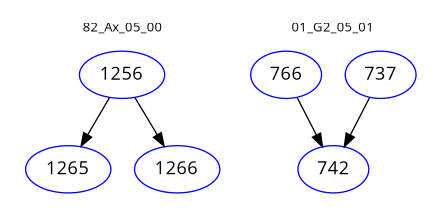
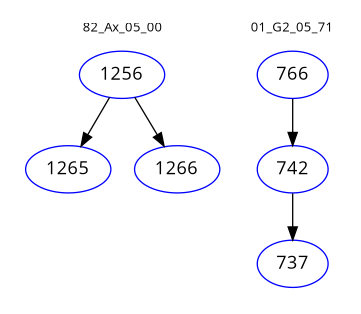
cluster "01_G2_05_01": label "01_G2_05_01" -> "01_G2_05_71"
edge "737" -> "742": reversed
